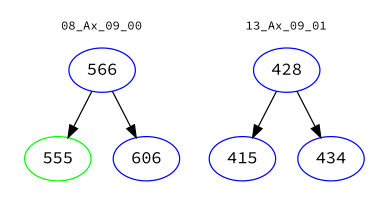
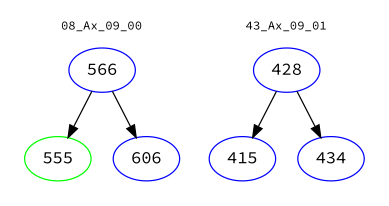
cluster "13_Ax_09_01": label "13_Ax_09_01" -> "43_Ax_09_01"
